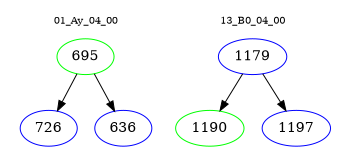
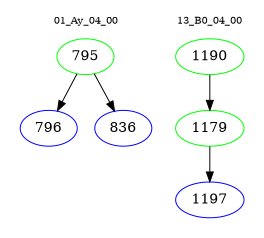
node "695": label "695" -> "795"
node "1179": color blue -> green
edge "1179" -> "1190": reversed
node "726": label "726" -> "796"
node "636": label "636" -> "836"
